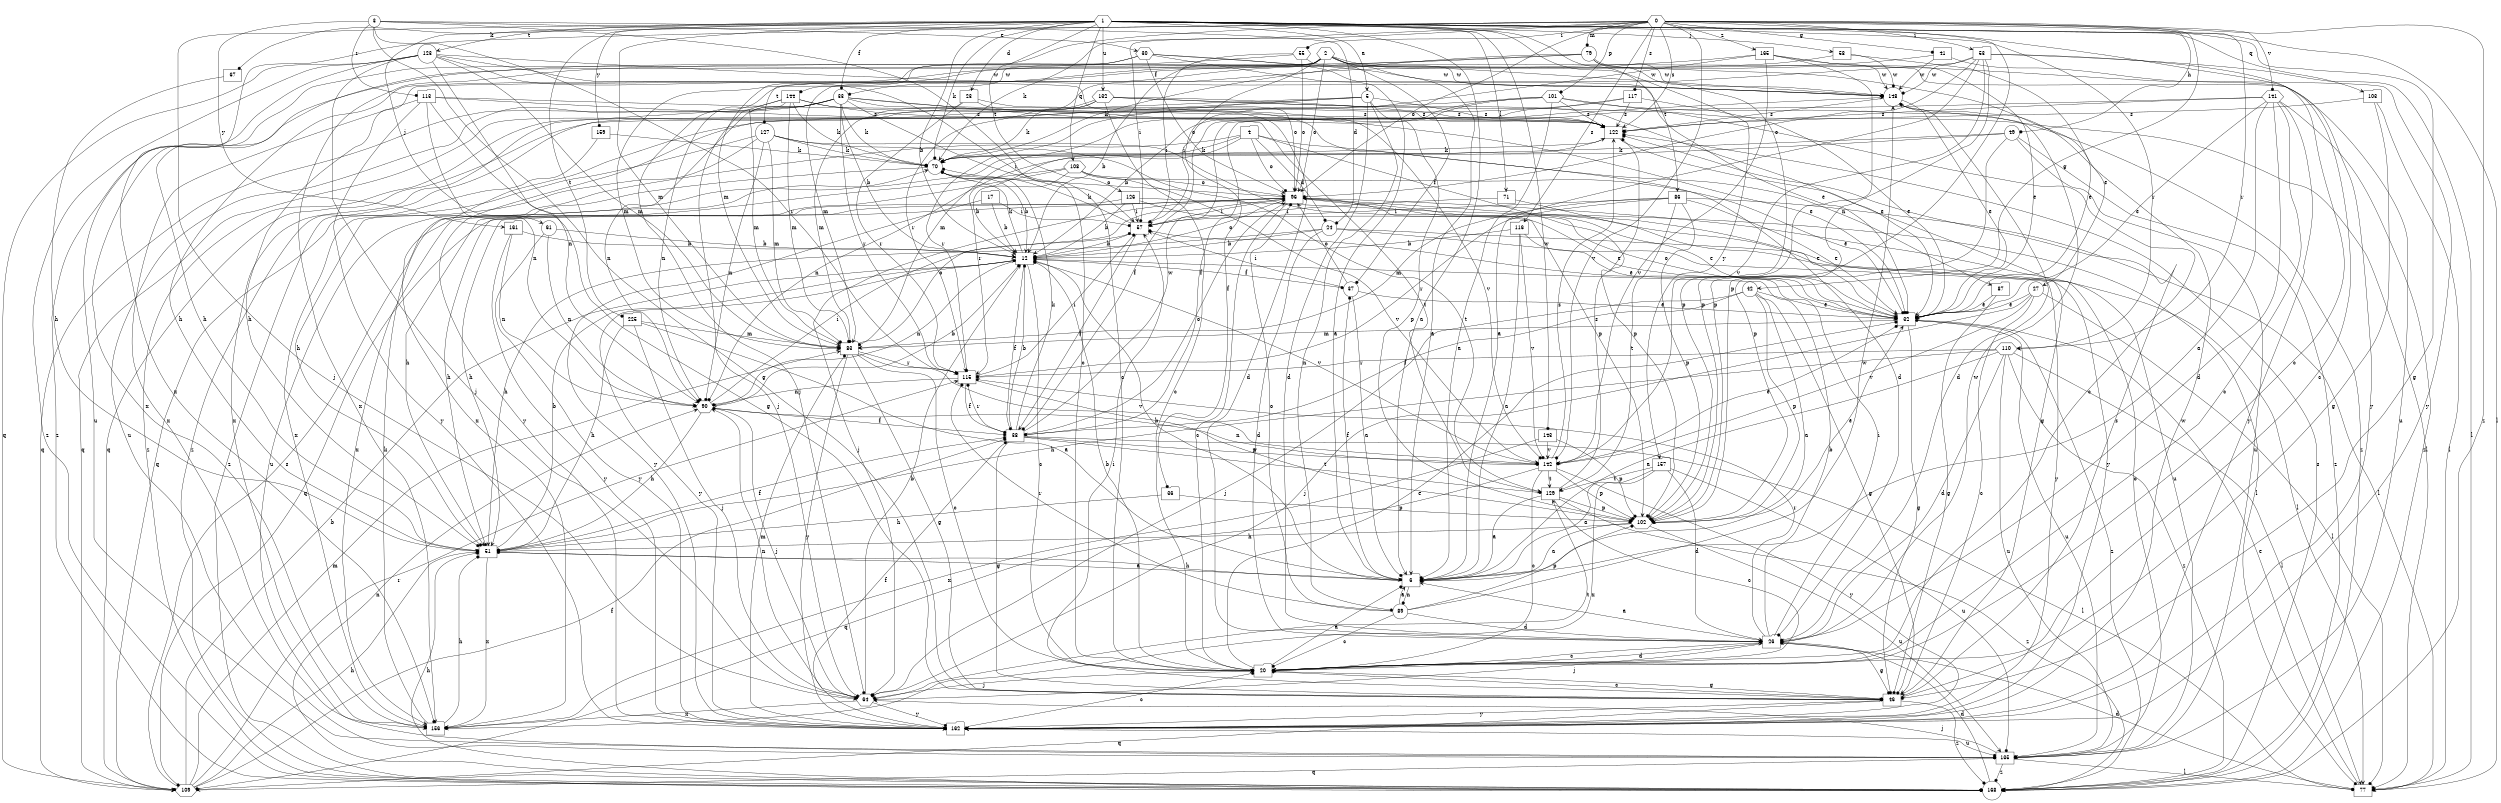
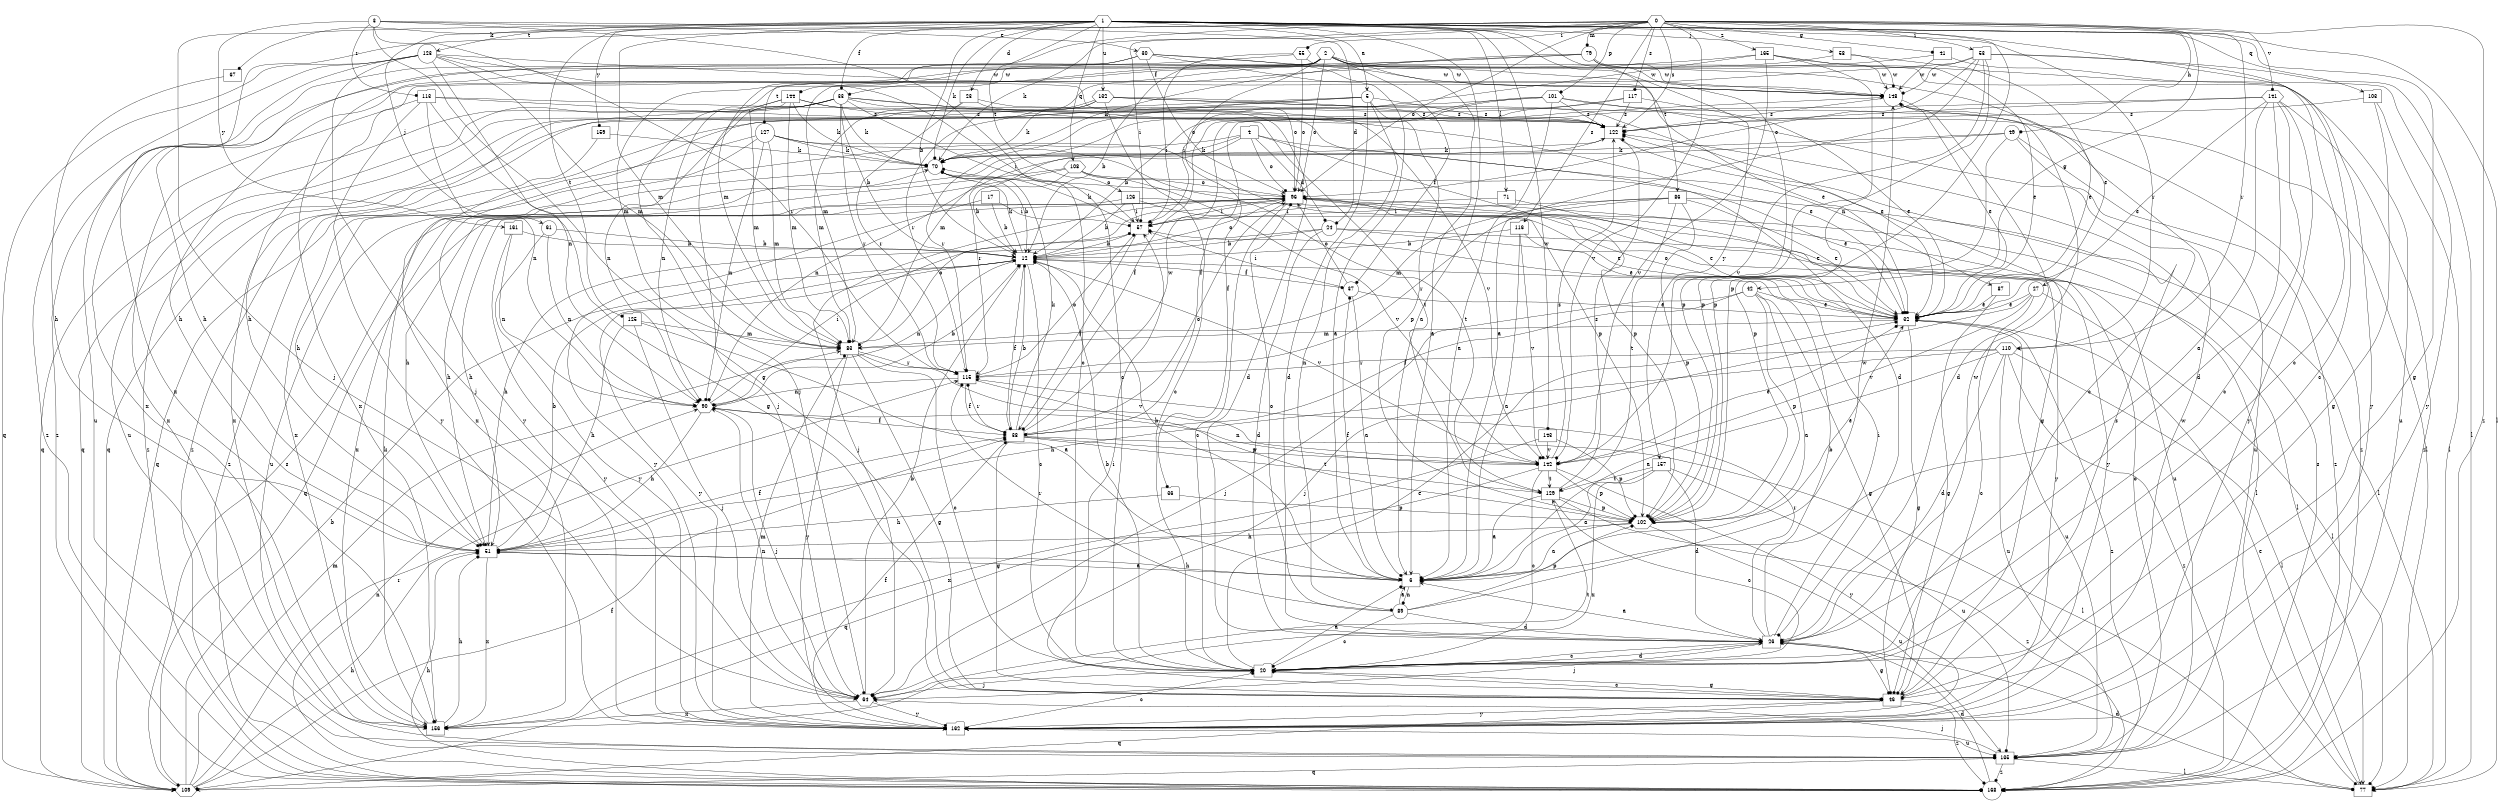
edge "115" -> "57": label "i" -> "o"
node "225": label "225" -> "125"
